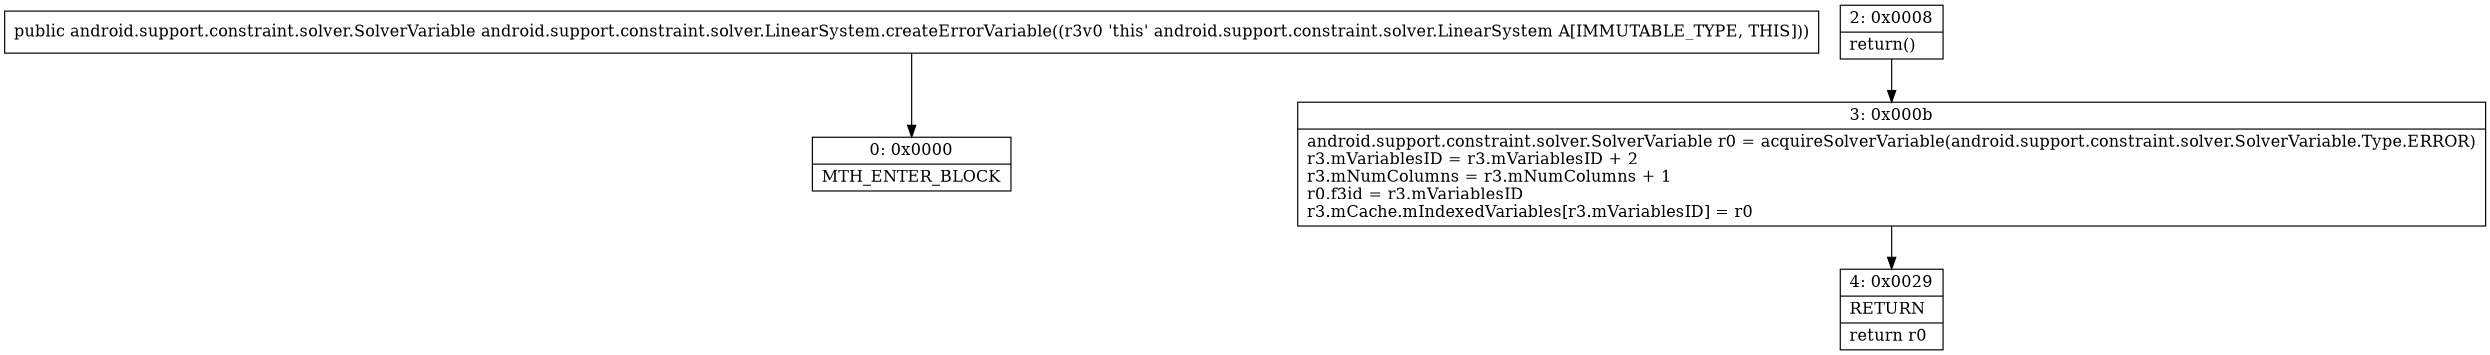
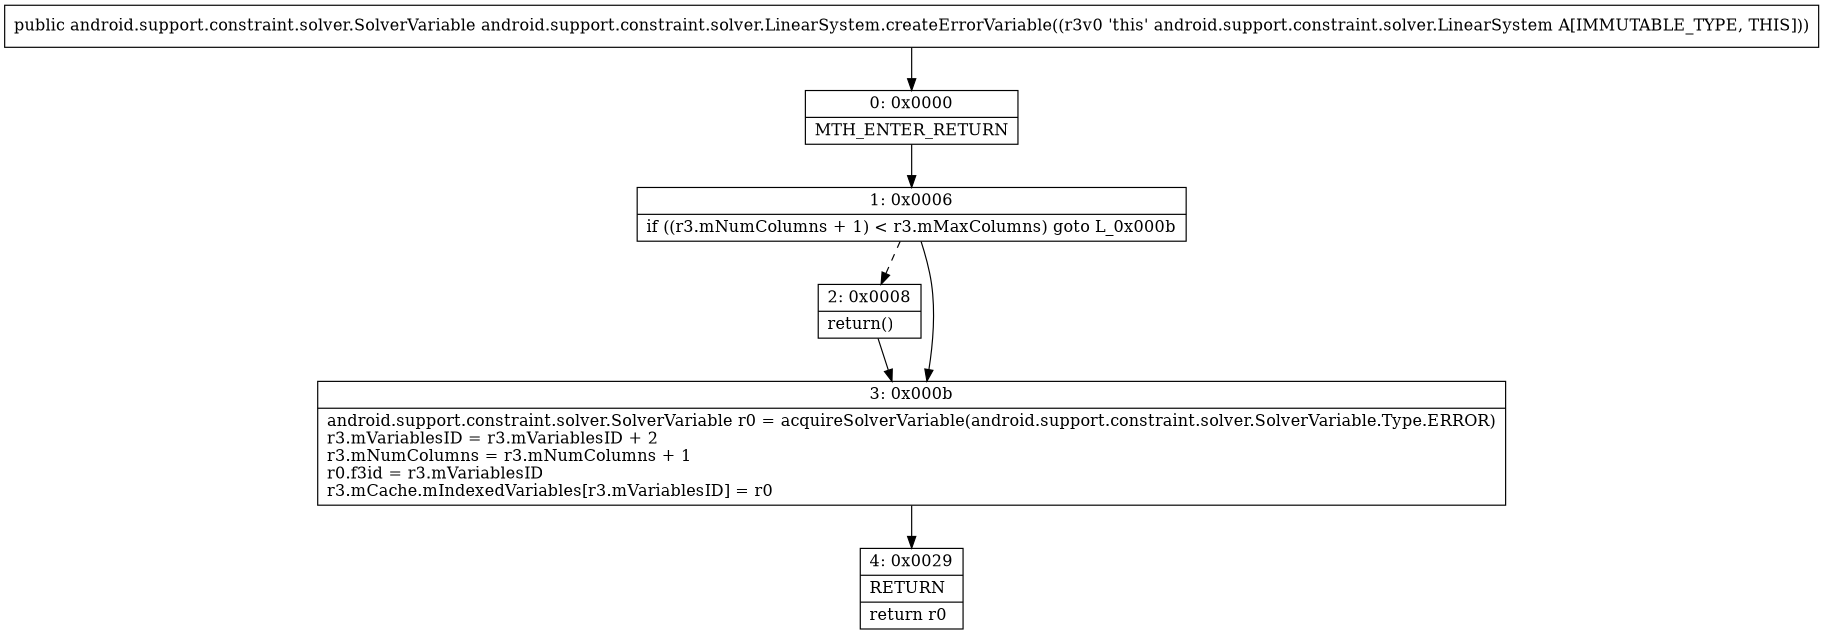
node "0: 0x0000": text "MTH_ENTER_BLOCK" -> "MTH_ENTER_RETURN"
node "1: 0x0006": added
